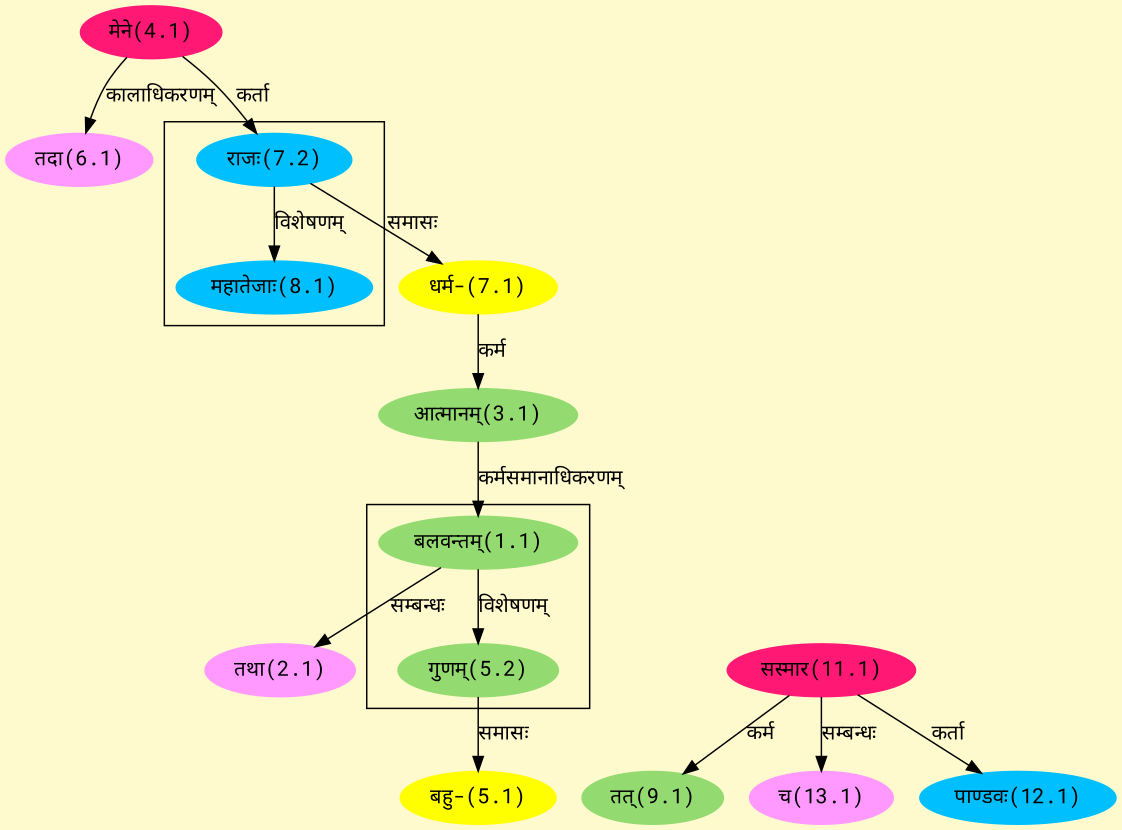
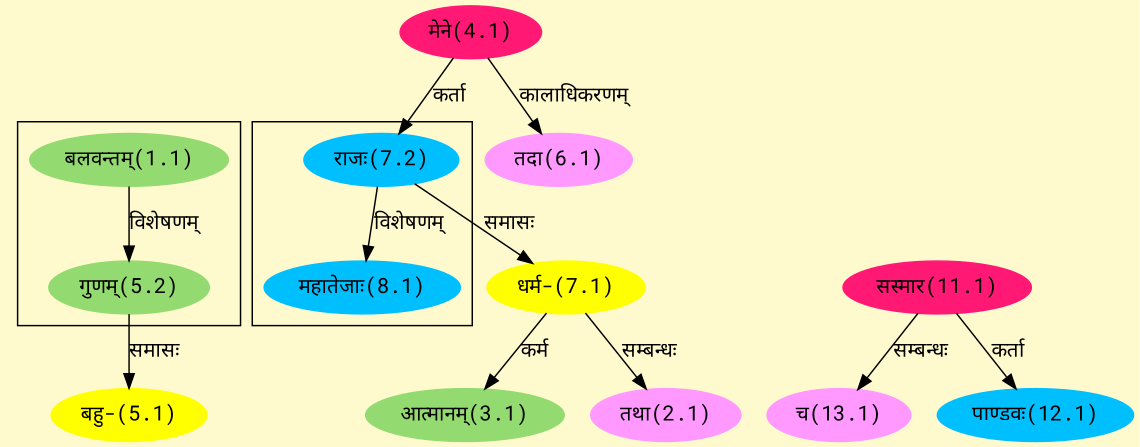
edge "आत्मानम्(3.1)" -> "बलवन्तम्(1.1)": removed, label "कर्मसमानाधिकरणम्"
edge "बलवन्तम्(1.1)" -> "तथा(2.1)": now "धर्म-(7.1)" -> "तथा(2.1)"
node "तत्(9.1)": removed
